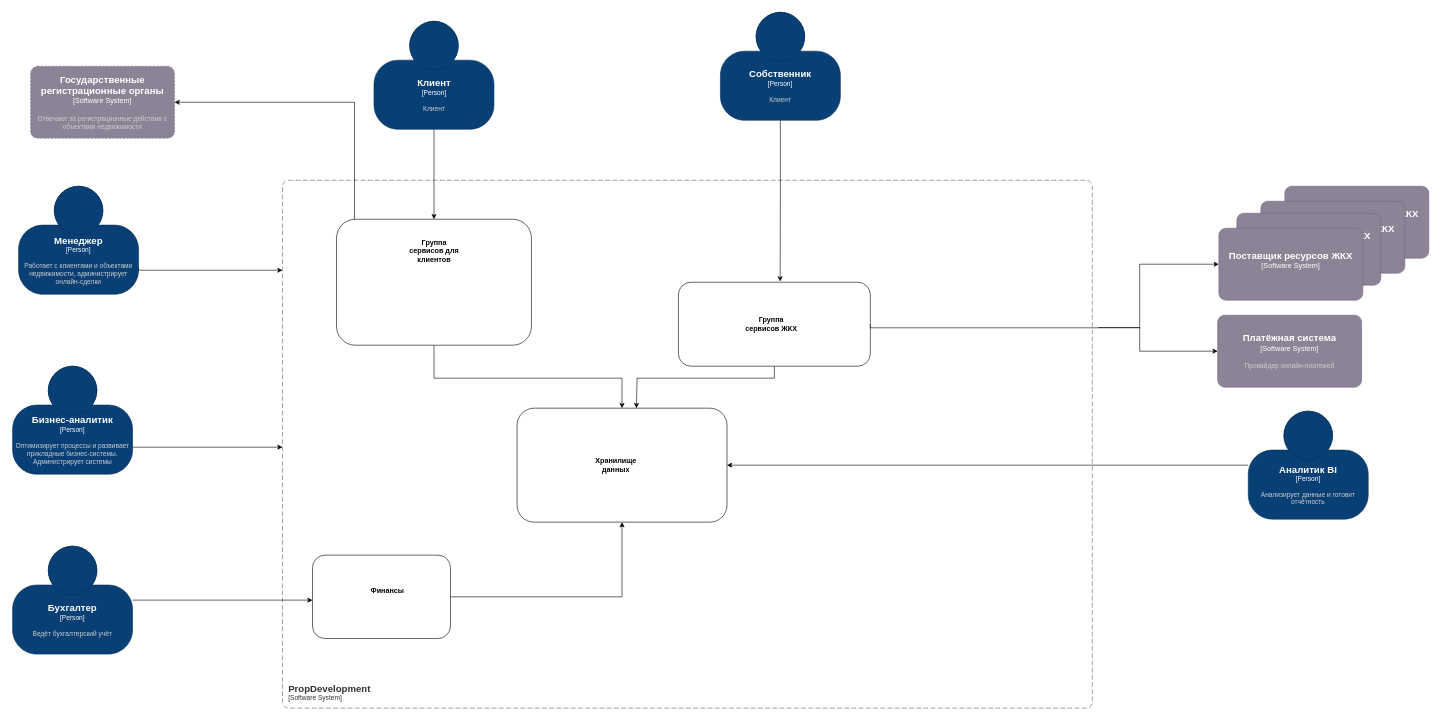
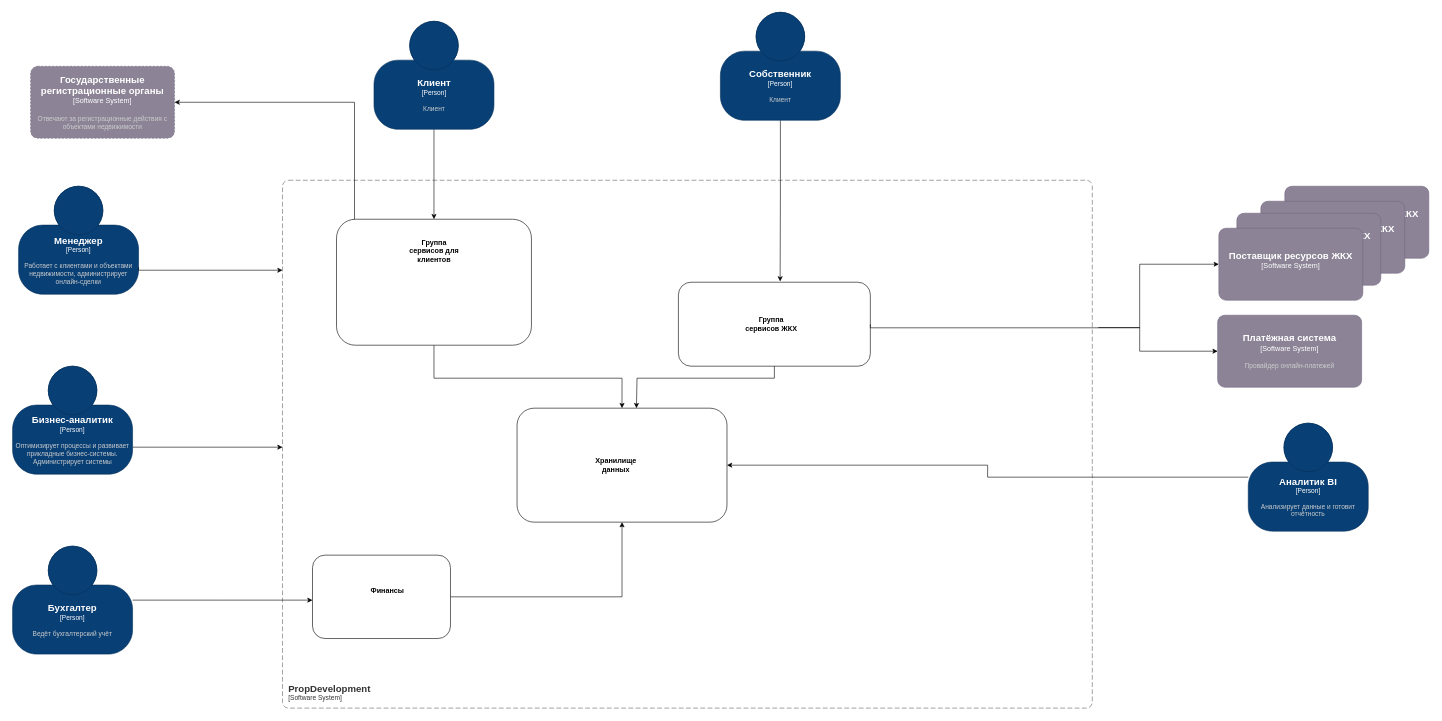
node "Аналитик BI [Person] Анализирует данные и готовит отчётность": moved (1308, 465) -> (1308, 477)
